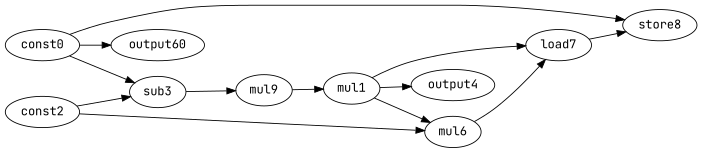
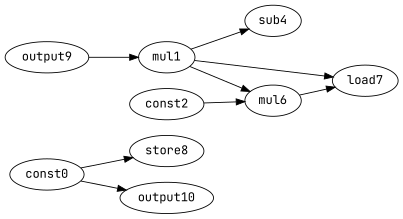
edge "load7" -> "store8": removed
node "output60": label "output60" -> "output10"
node "output4": label "output4" -> "sub4"
node "mul9": label "mul9" -> "output9"
node "sub3": removed
